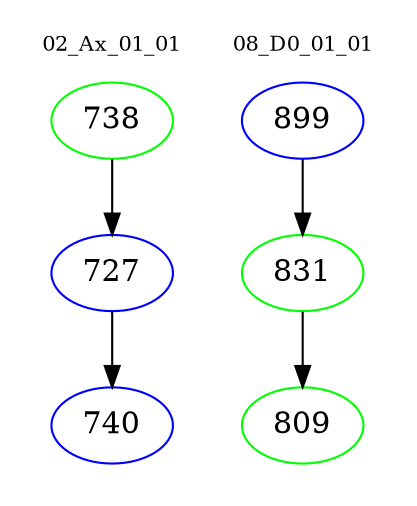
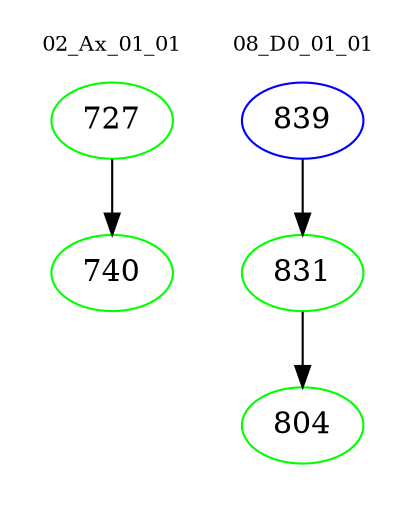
node "738": removed
node "899": label "899" -> "839"
node "727": color blue -> green
node "740": color blue -> green
node "809": label "809" -> "804"
